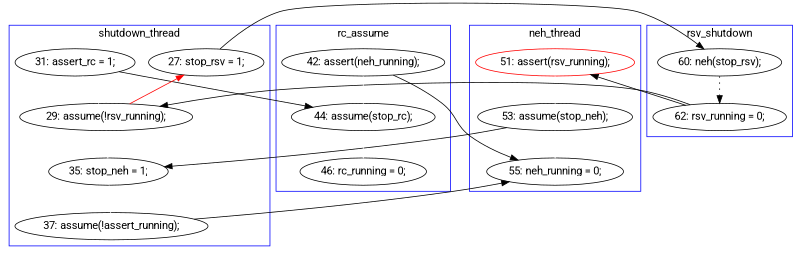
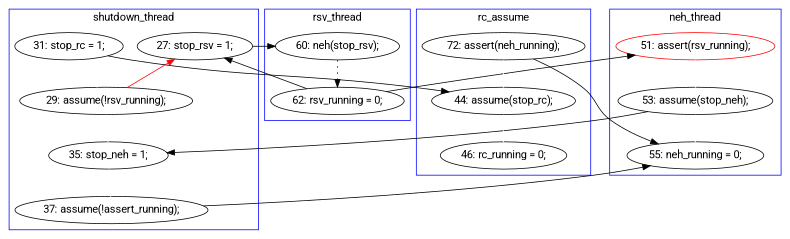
cluster "rsv_shutdown": label "rsv_shutdown" -> "rsv_thread"
node "31: assert_rc = 1;": label "31: assert_rc = 1;" -> "31: stop_rc = 1;"
node "42: assert(neh_running);": label "42: assert(neh_running);" -> "72: assert(neh_running);"
edge "62: rsv_running = 0;" -> "29: assume(!rsv_running);": now "62: rsv_running = 0;" -> "27: stop_rsv = 1;"
